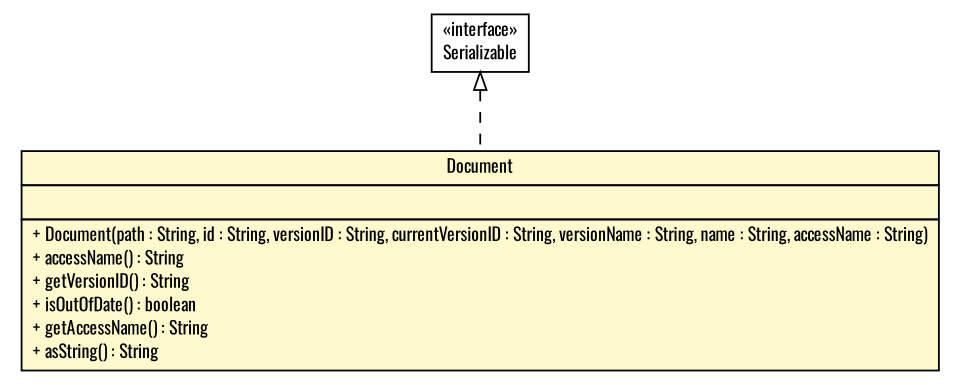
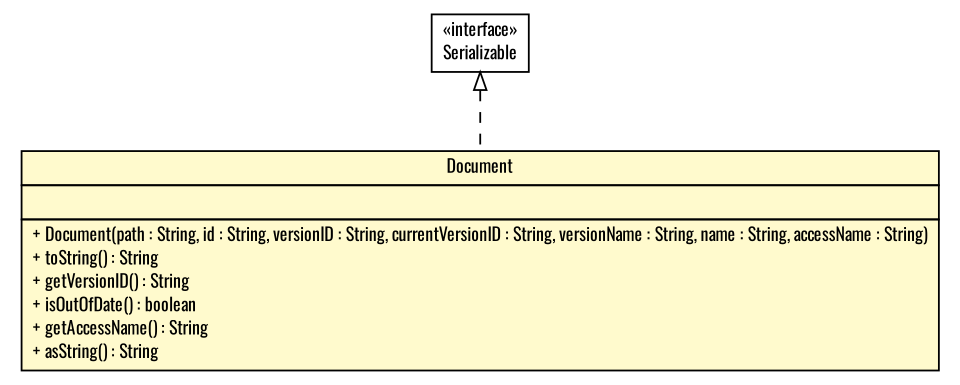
node "Document": text "+ accessName() : String" -> "+ toString() : String"
